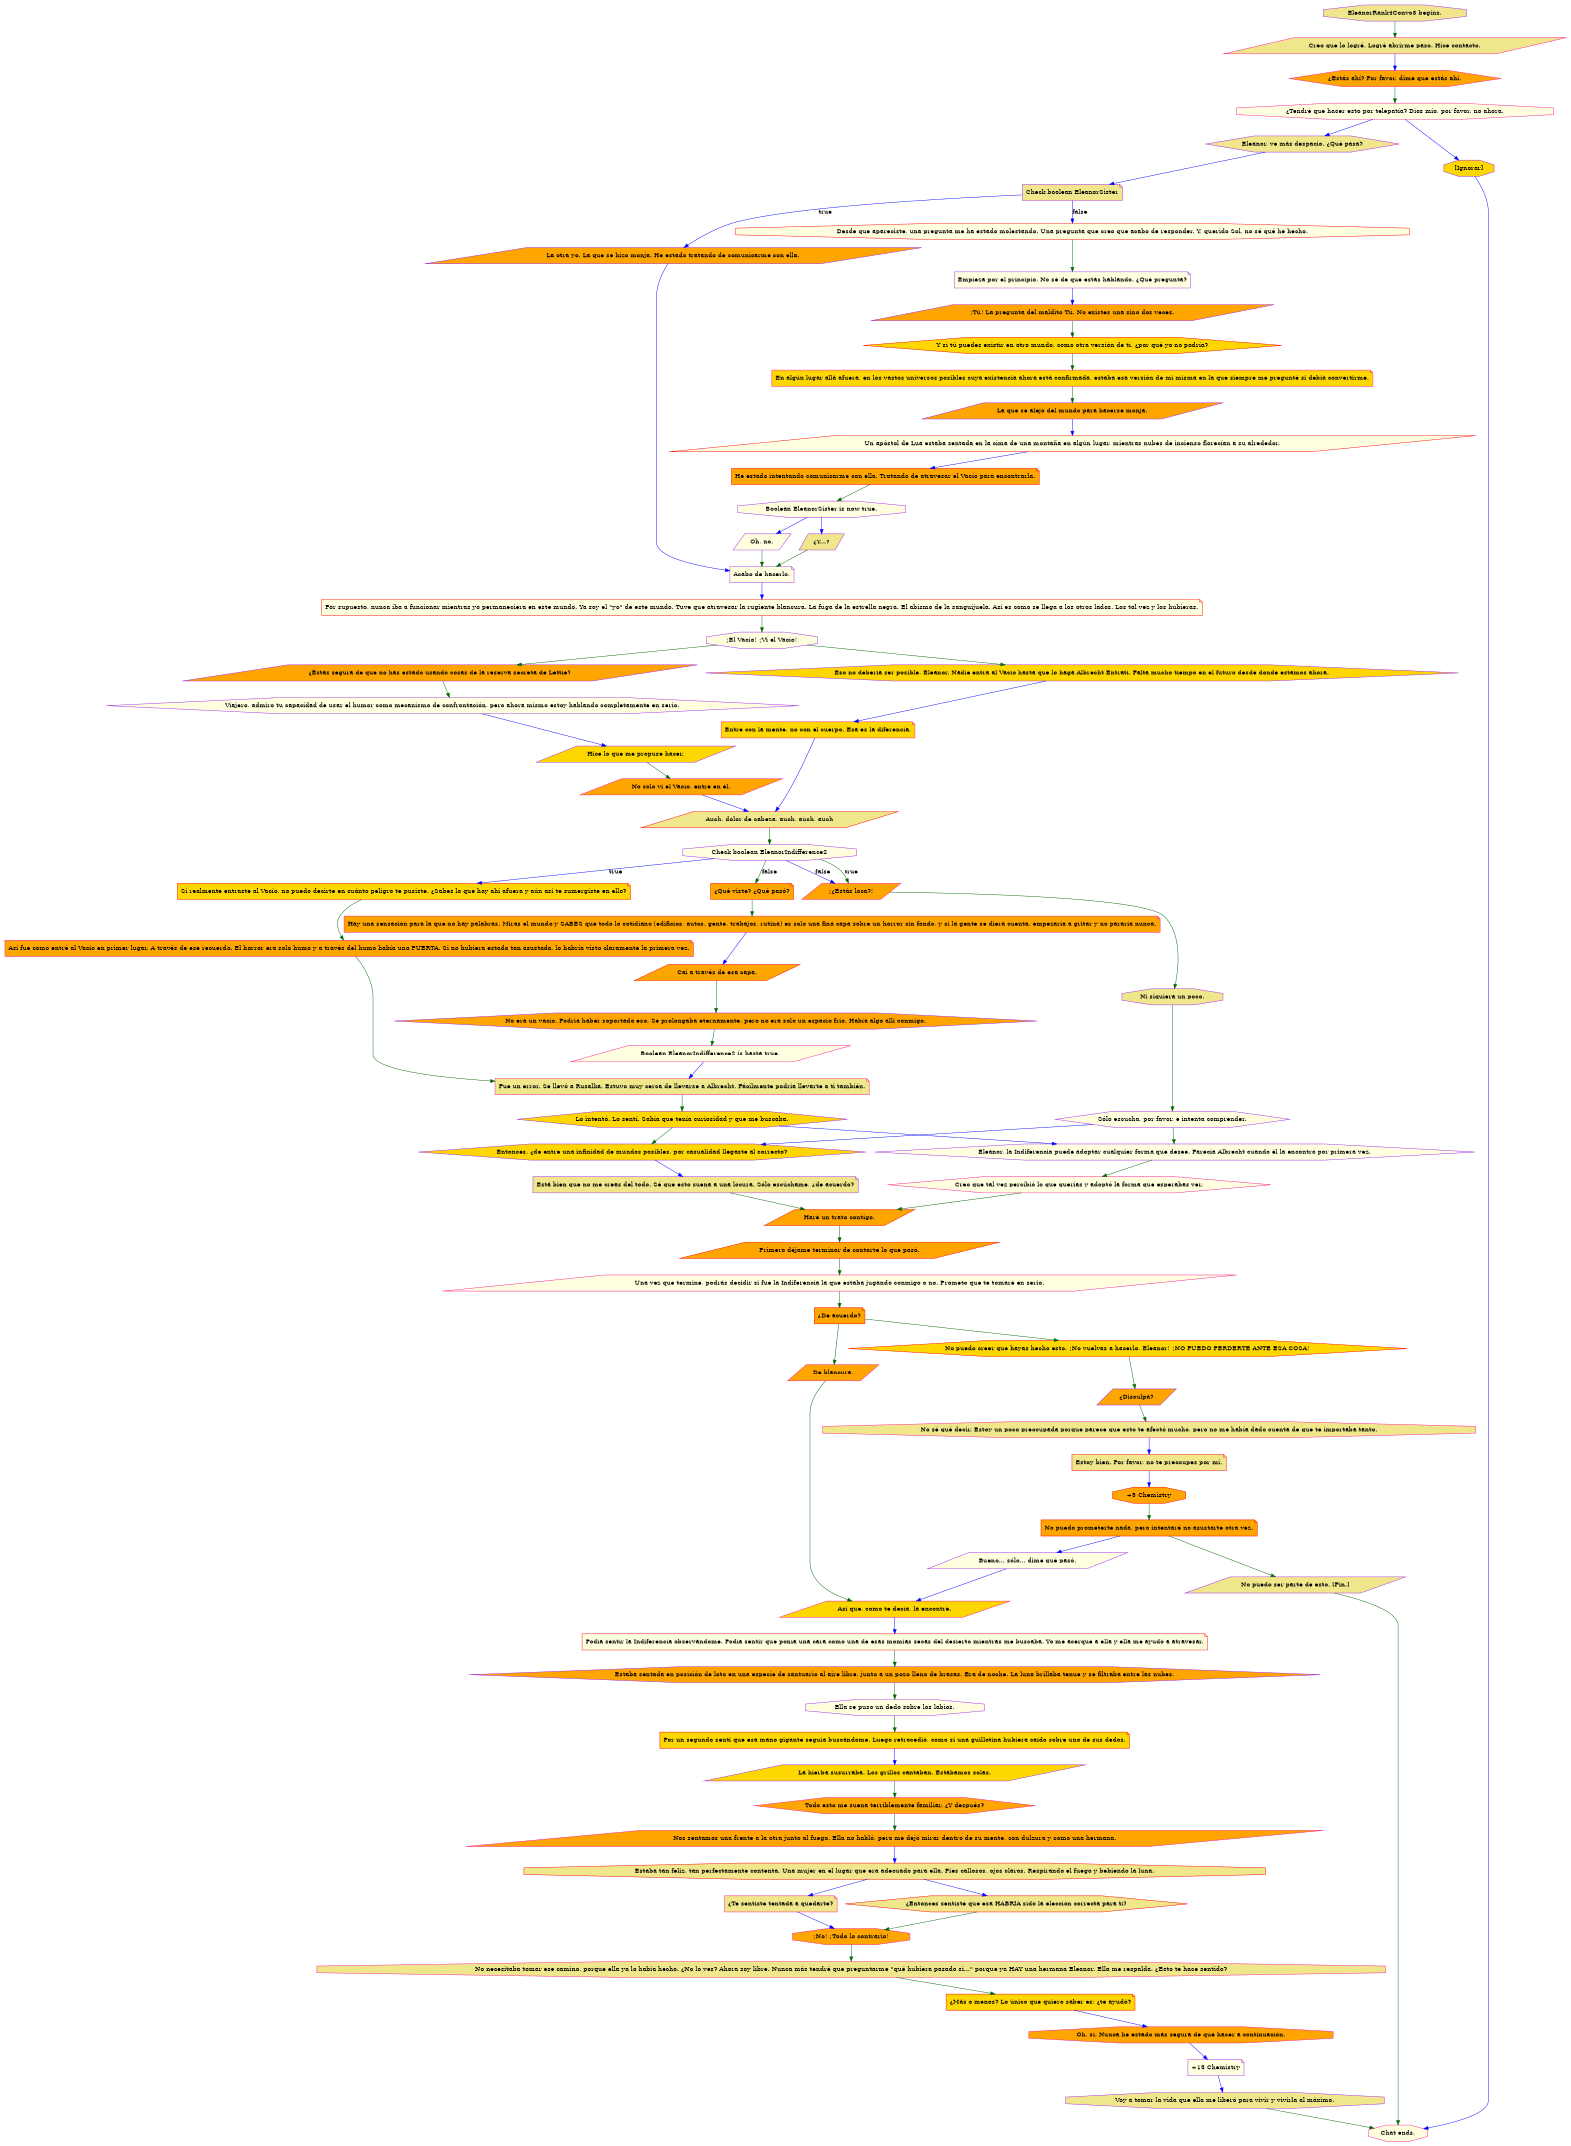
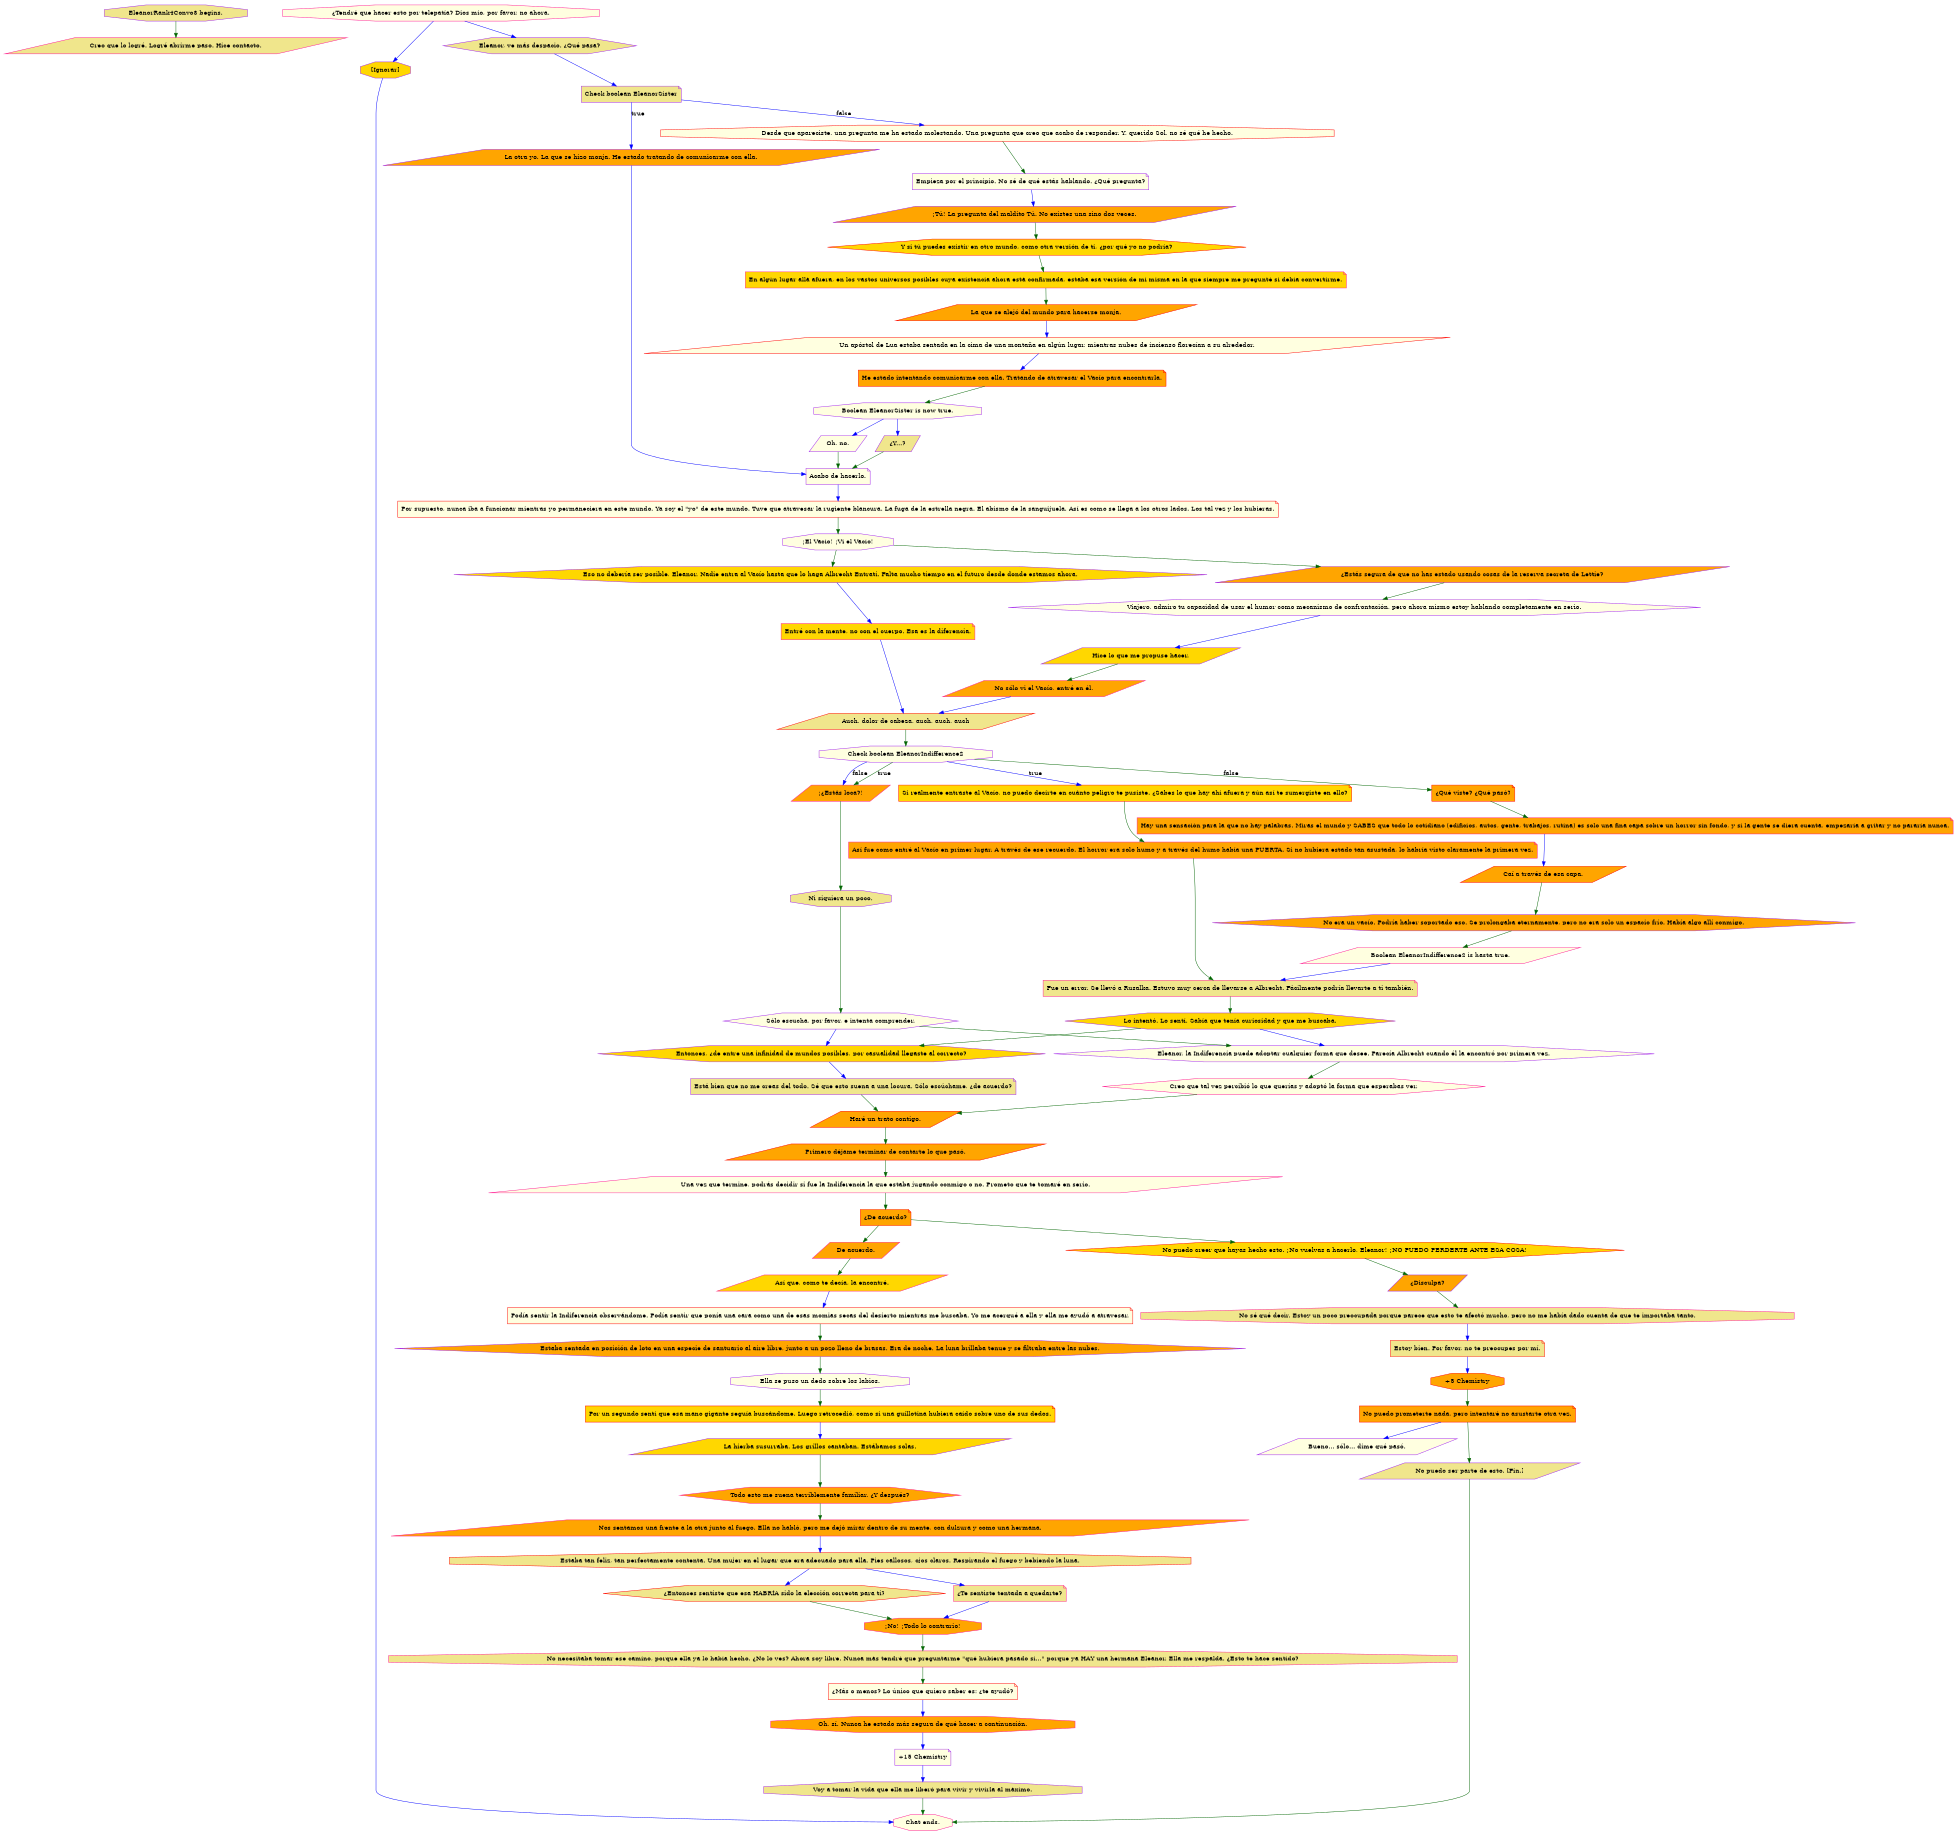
node "¿Estás ahí? Por favor, dime que estás ahí.": removed
node "La que se alejó del mundo para hacerse monja.": color purple -> red
node "De blancura.": label "De blancura." -> "De acuerdo."
edge "Bueno... sólo... dime qué pasó." -> "Así que, como te decía, la encontré.": removed
node "¿Más o menos? Lo único que quiero saber es: ¿te ayudó?": fillcolor gold -> lightyellow
